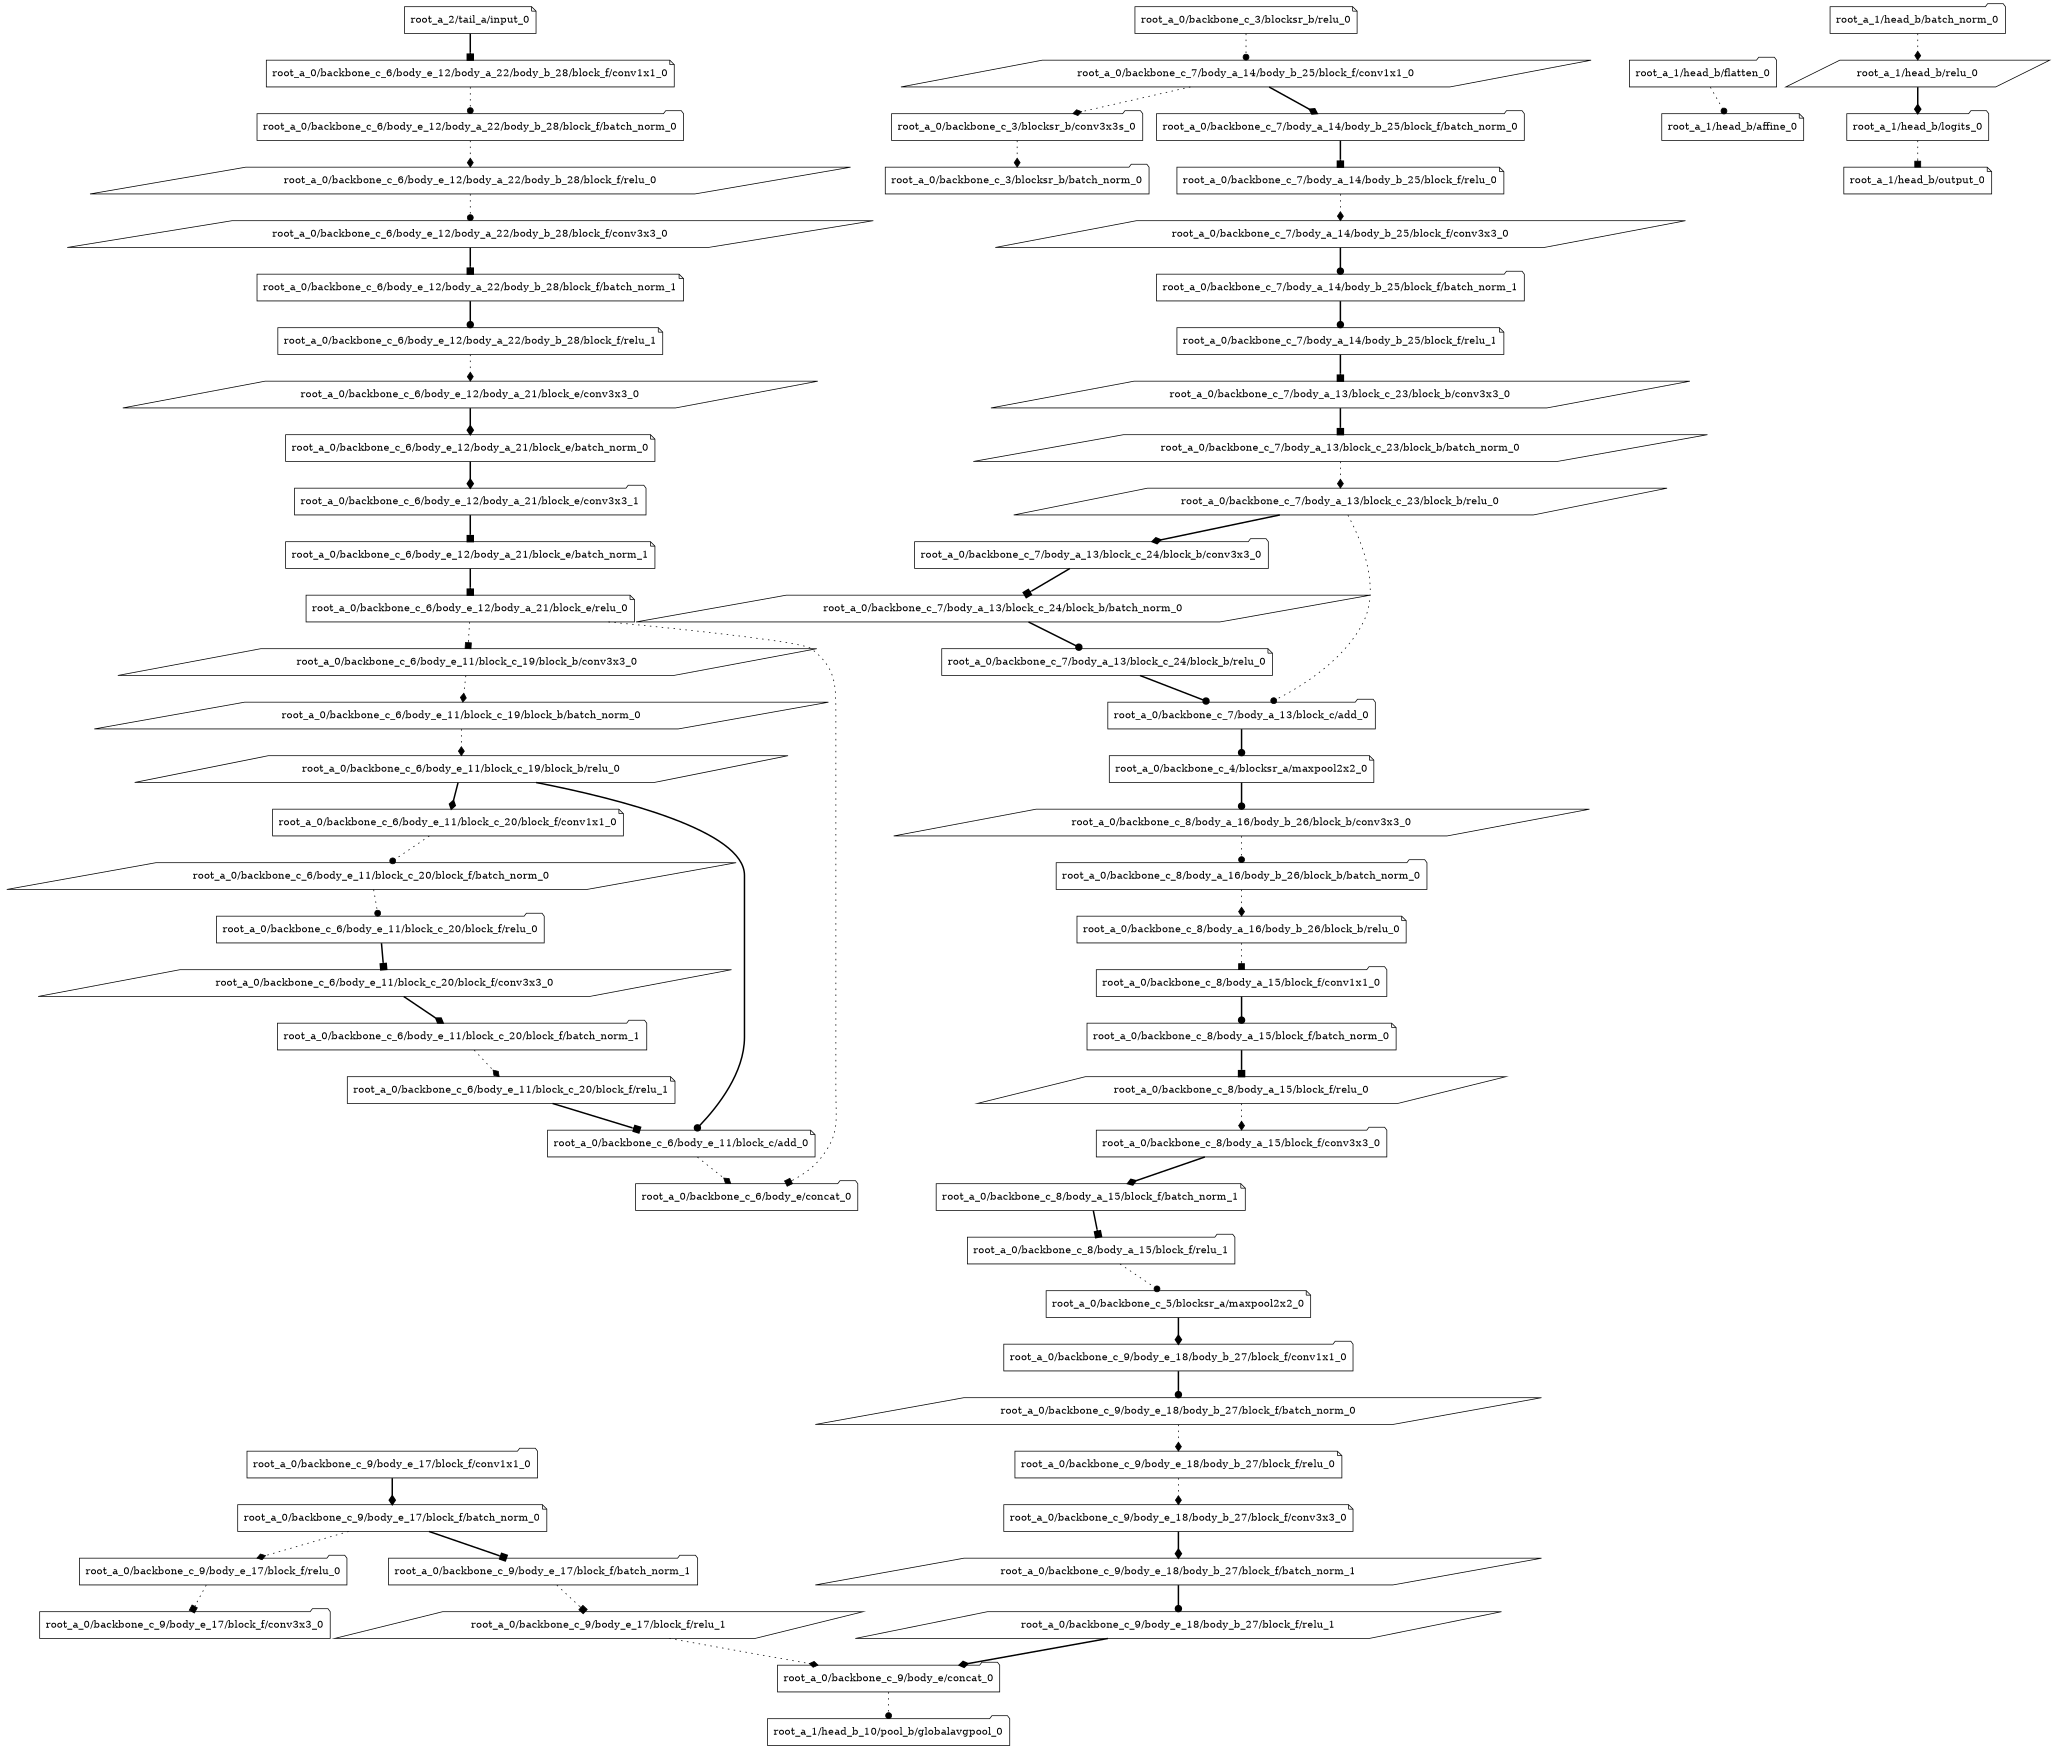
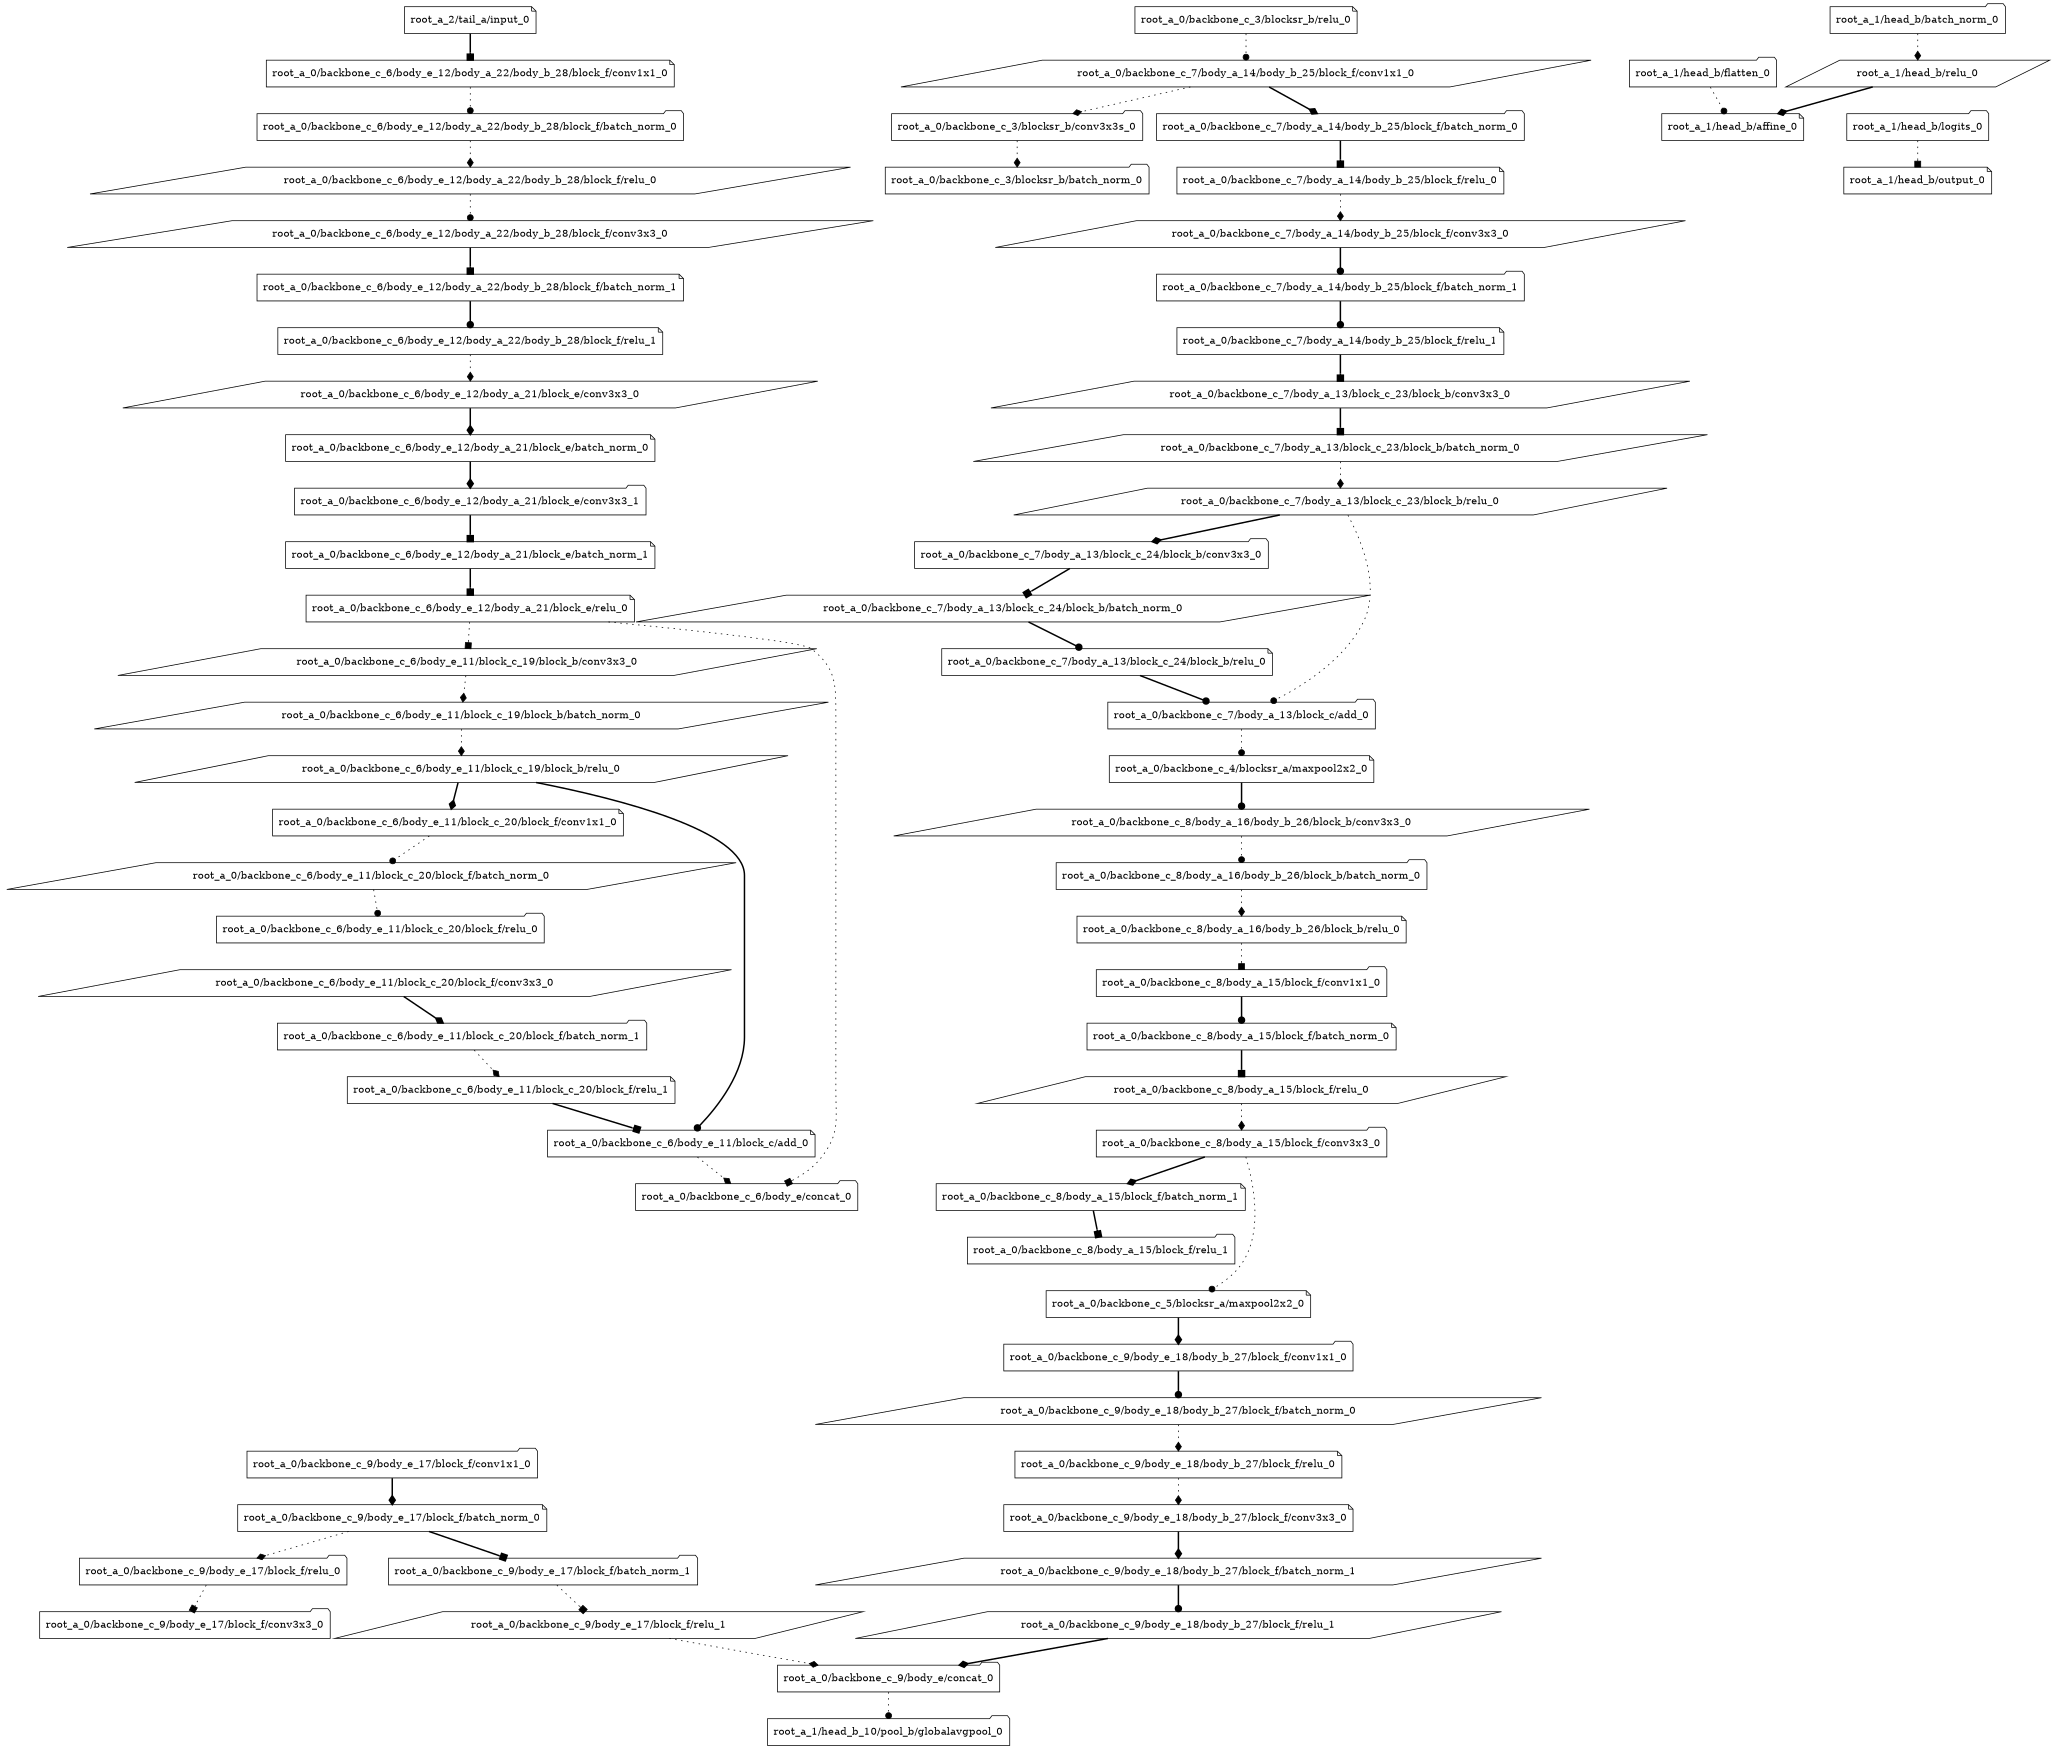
edge "root_a_1/head_b/relu_0" -> "root_a_1/head_b/logits_0": now "root_a_1/head_b/relu_0" -> "root_a_1/head_b/affine_0"
edge "root_a_0/backbone_c_7/body_a_13/block_c/add_0" -> "root_a_0/backbone_c_4/blocksr_a/maxpool2x2_0": style bold -> dotted
edge "root_a_0/backbone_c_6/body_e_11/block_c_20/block_f/relu_0" -> "root_a_0/backbone_c_6/body_e_11/block_c_20/block_f/conv3x3_0": removed
edge "root_a_0/backbone_c_8/body_a_15/block_f/relu_1" -> "root_a_0/backbone_c_5/blocksr_a/maxpool2x2_0": now "root_a_0/backbone_c_8/body_a_15/block_f/conv3x3_0" -> "root_a_0/backbone_c_5/blocksr_a/maxpool2x2_0"
